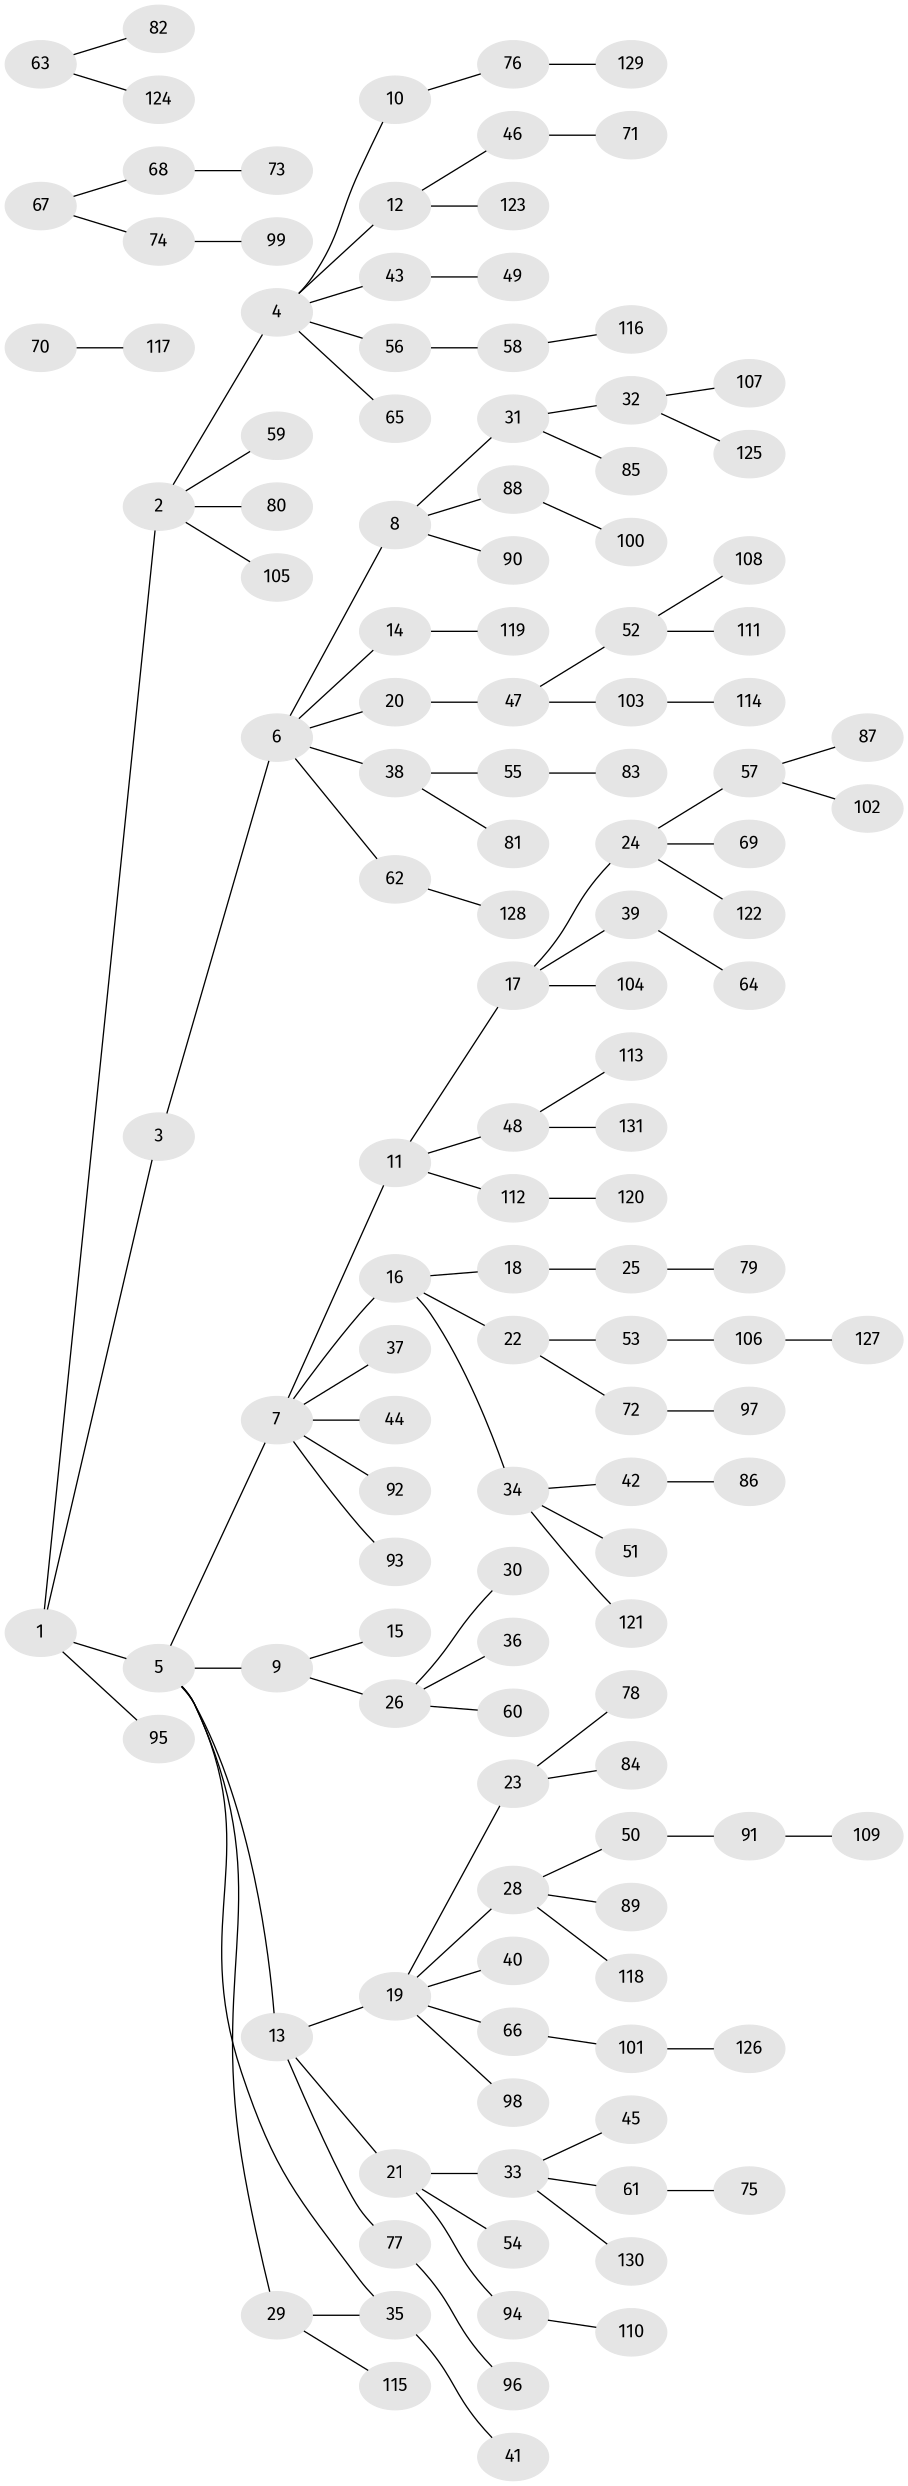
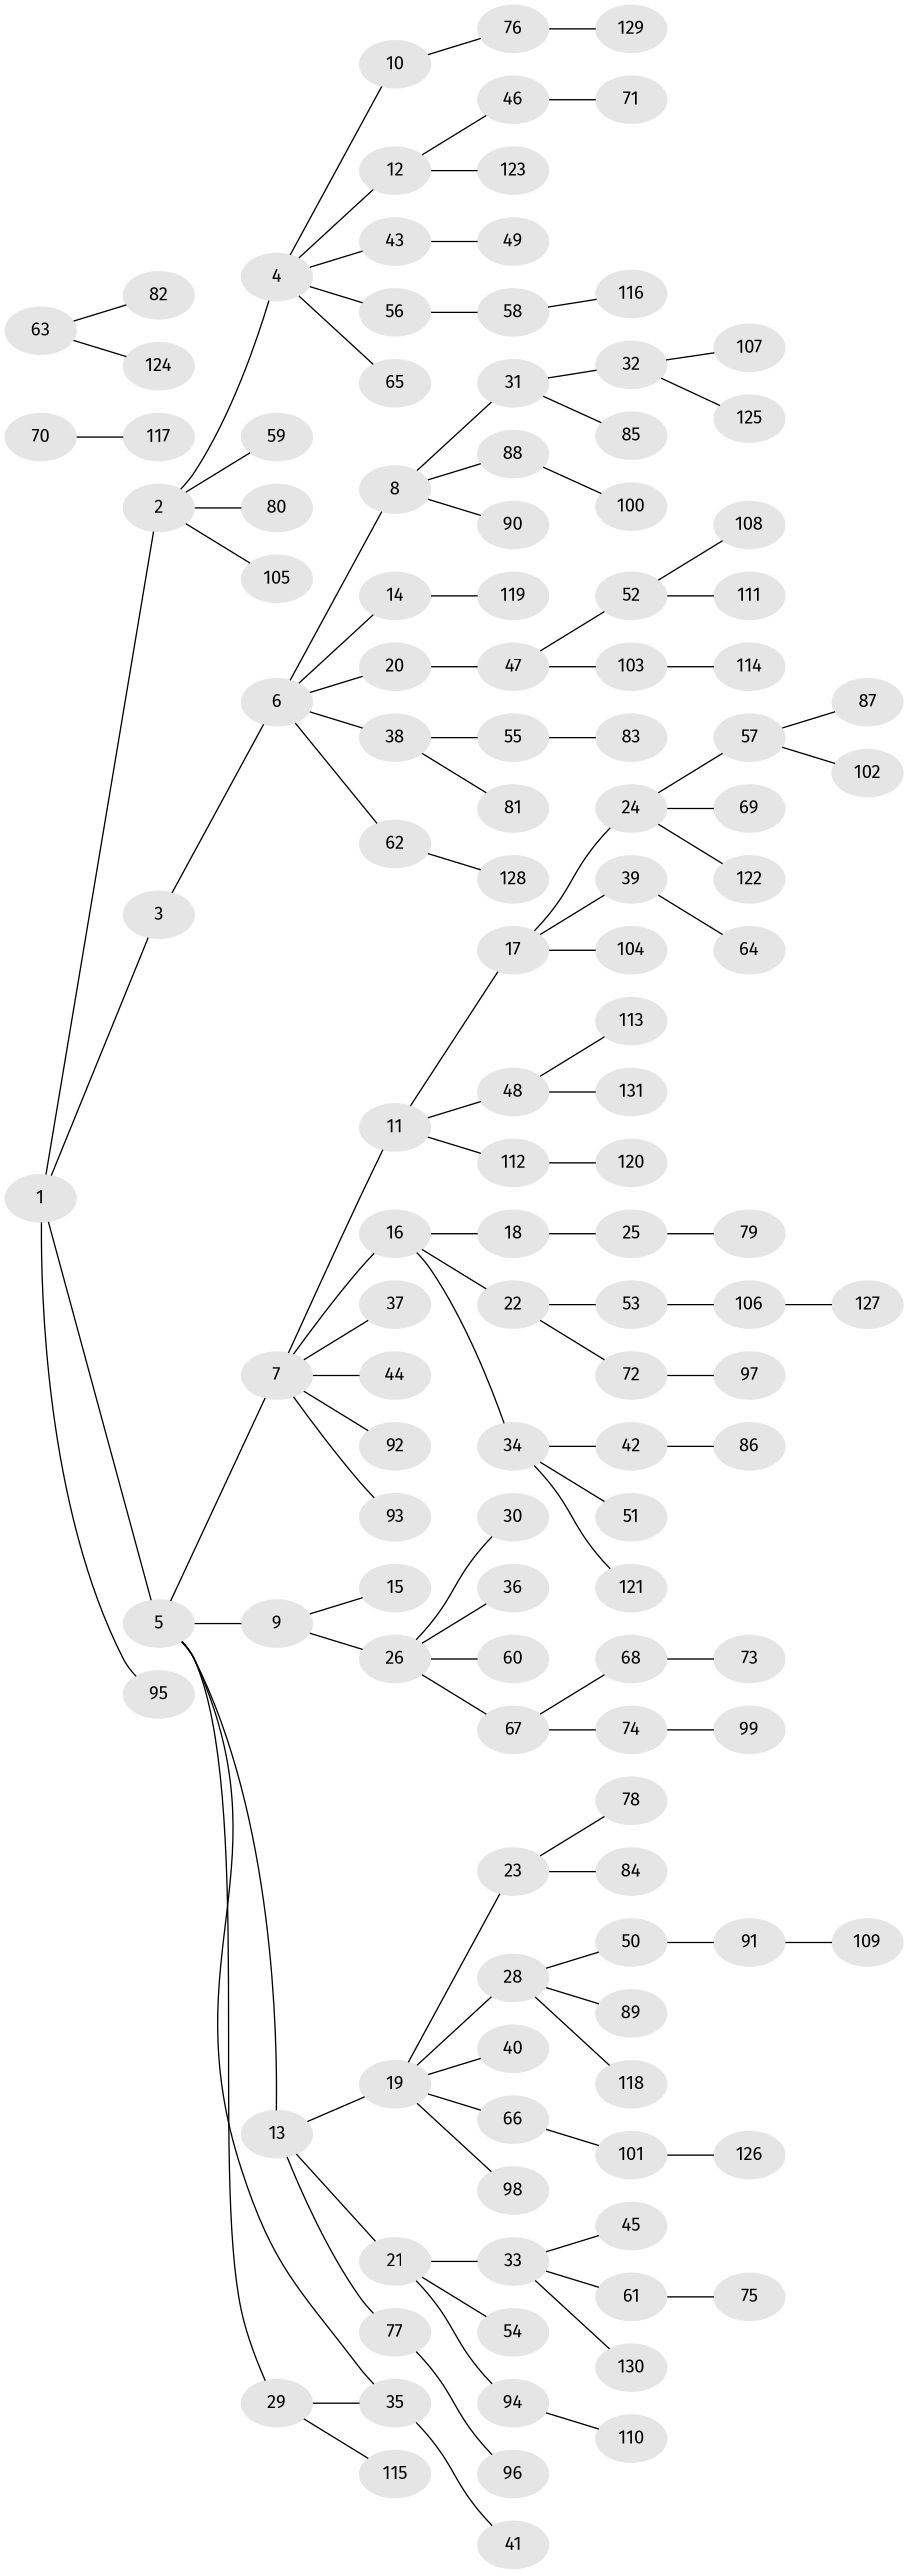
edge "26" -- "67": added
